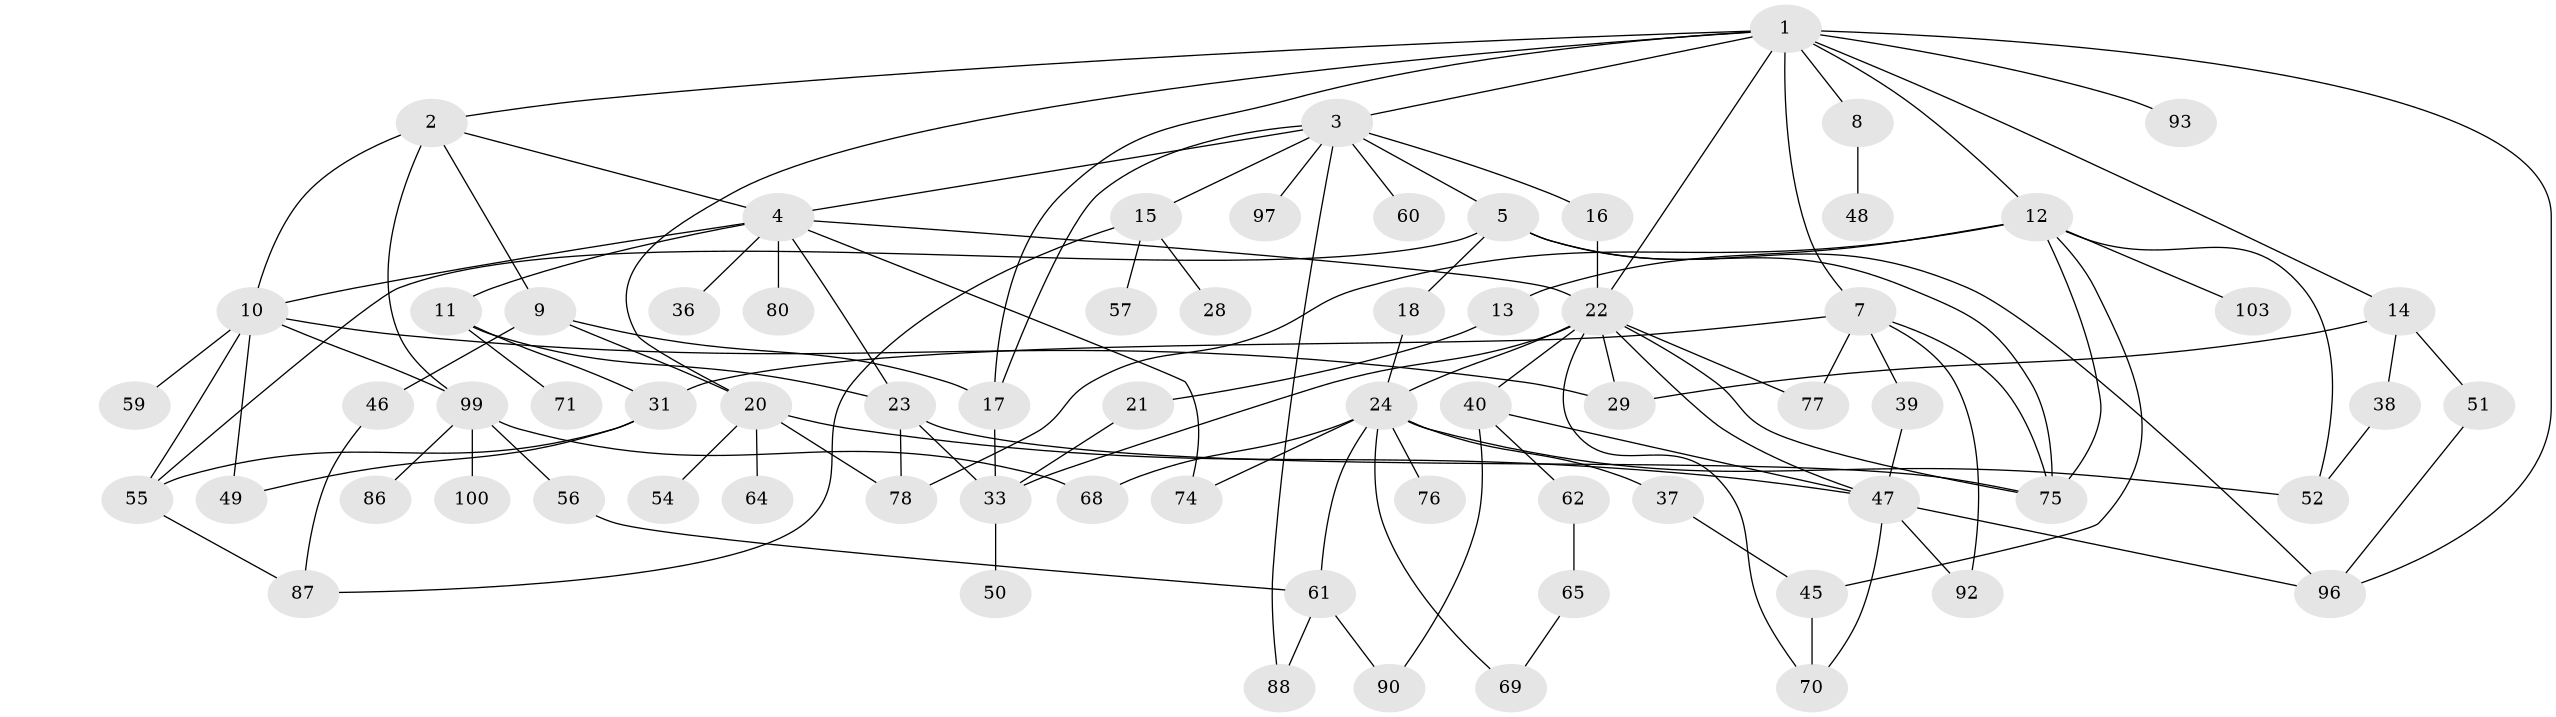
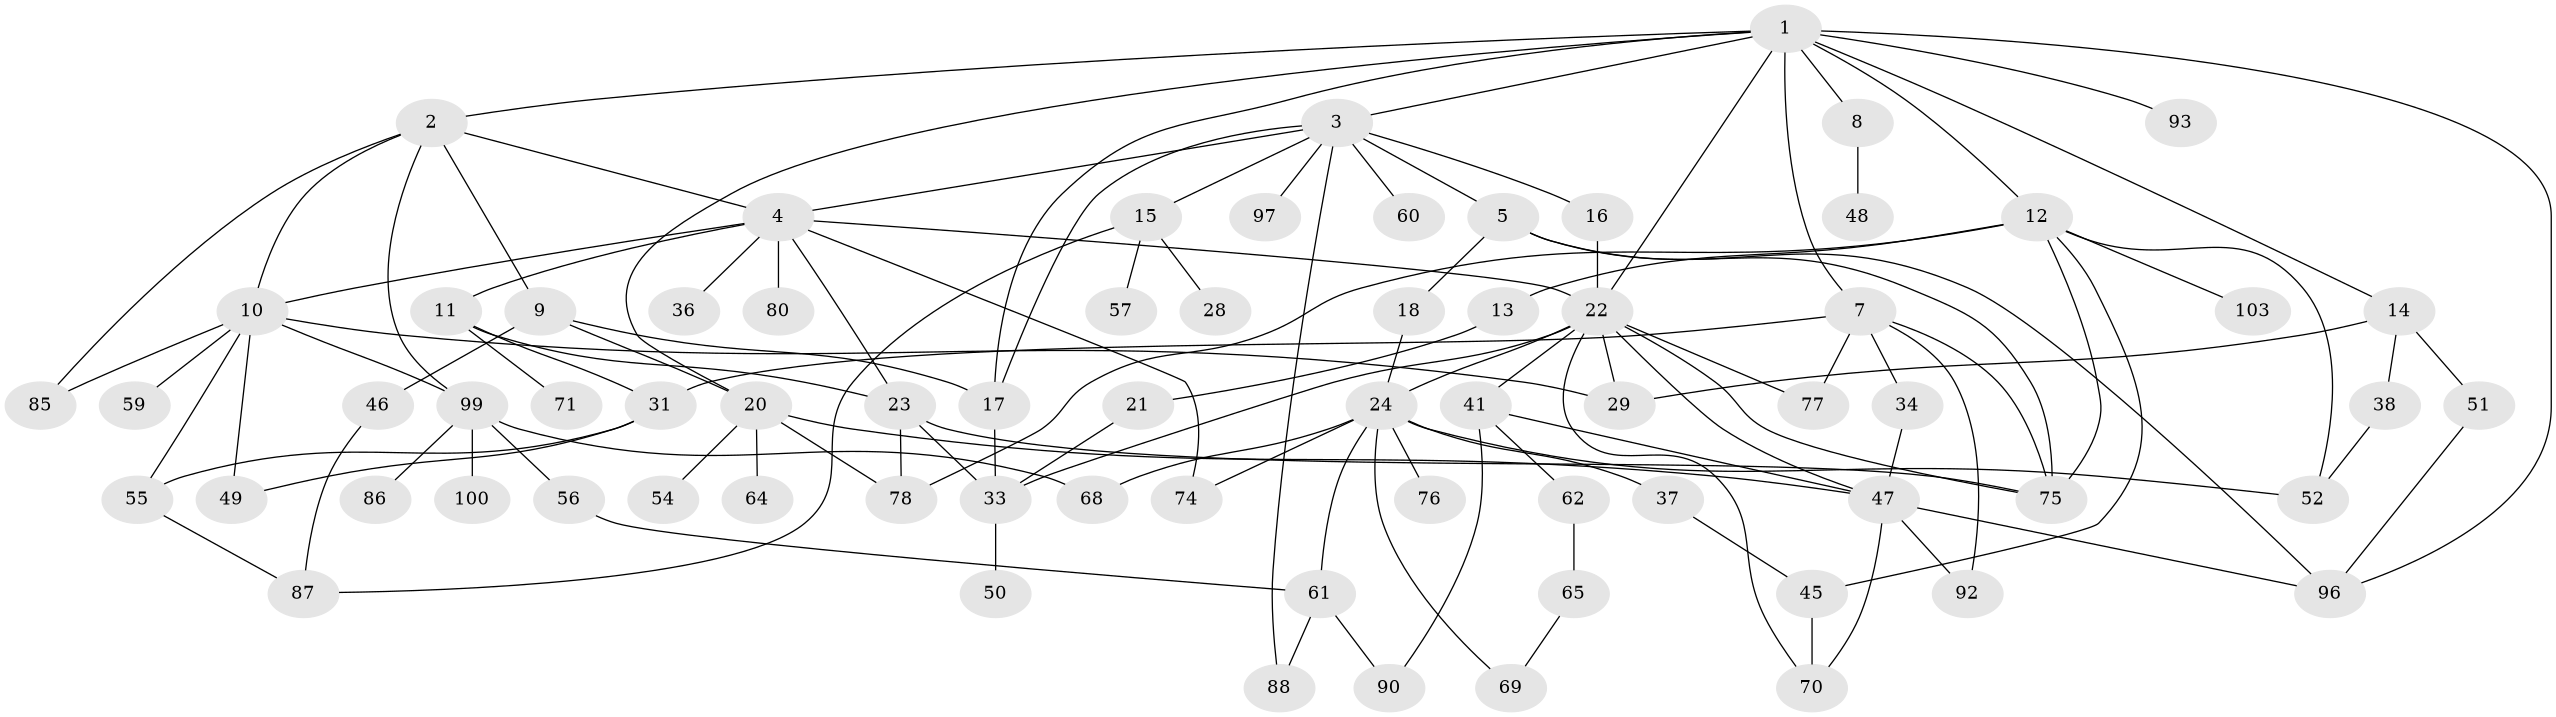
edge "5" -- "55": removed
node "85": added
node "40": label "40" -> "41"
node "39": label "39" -> "34"
